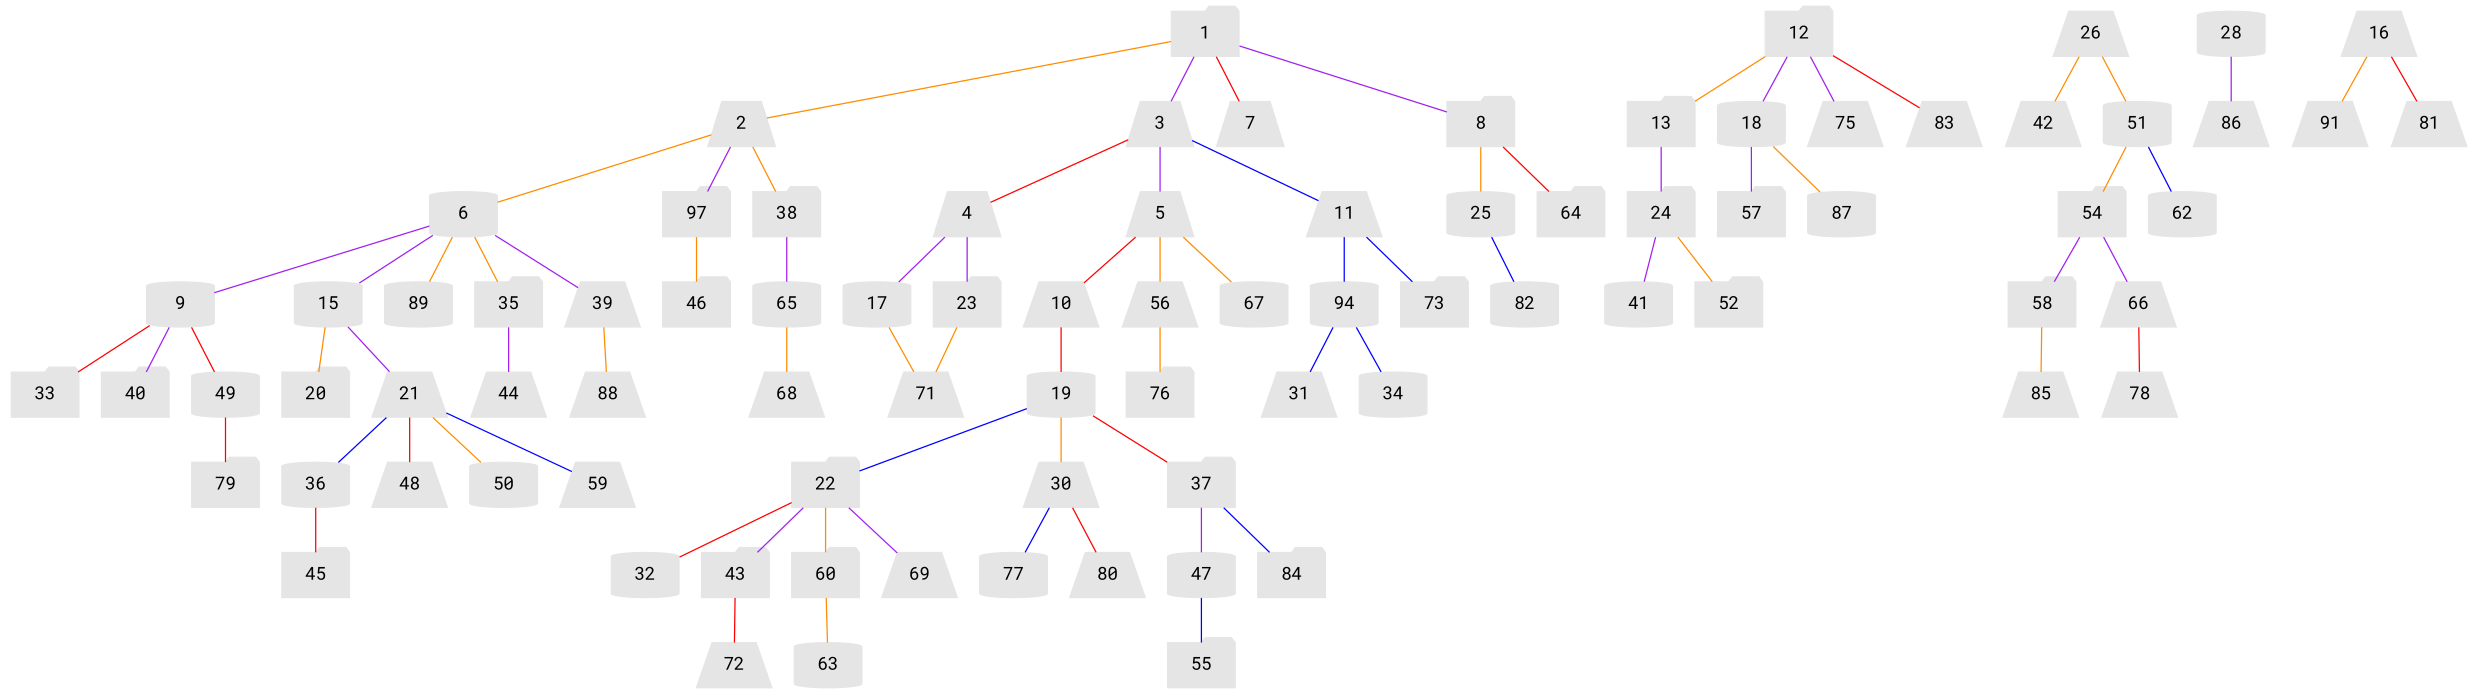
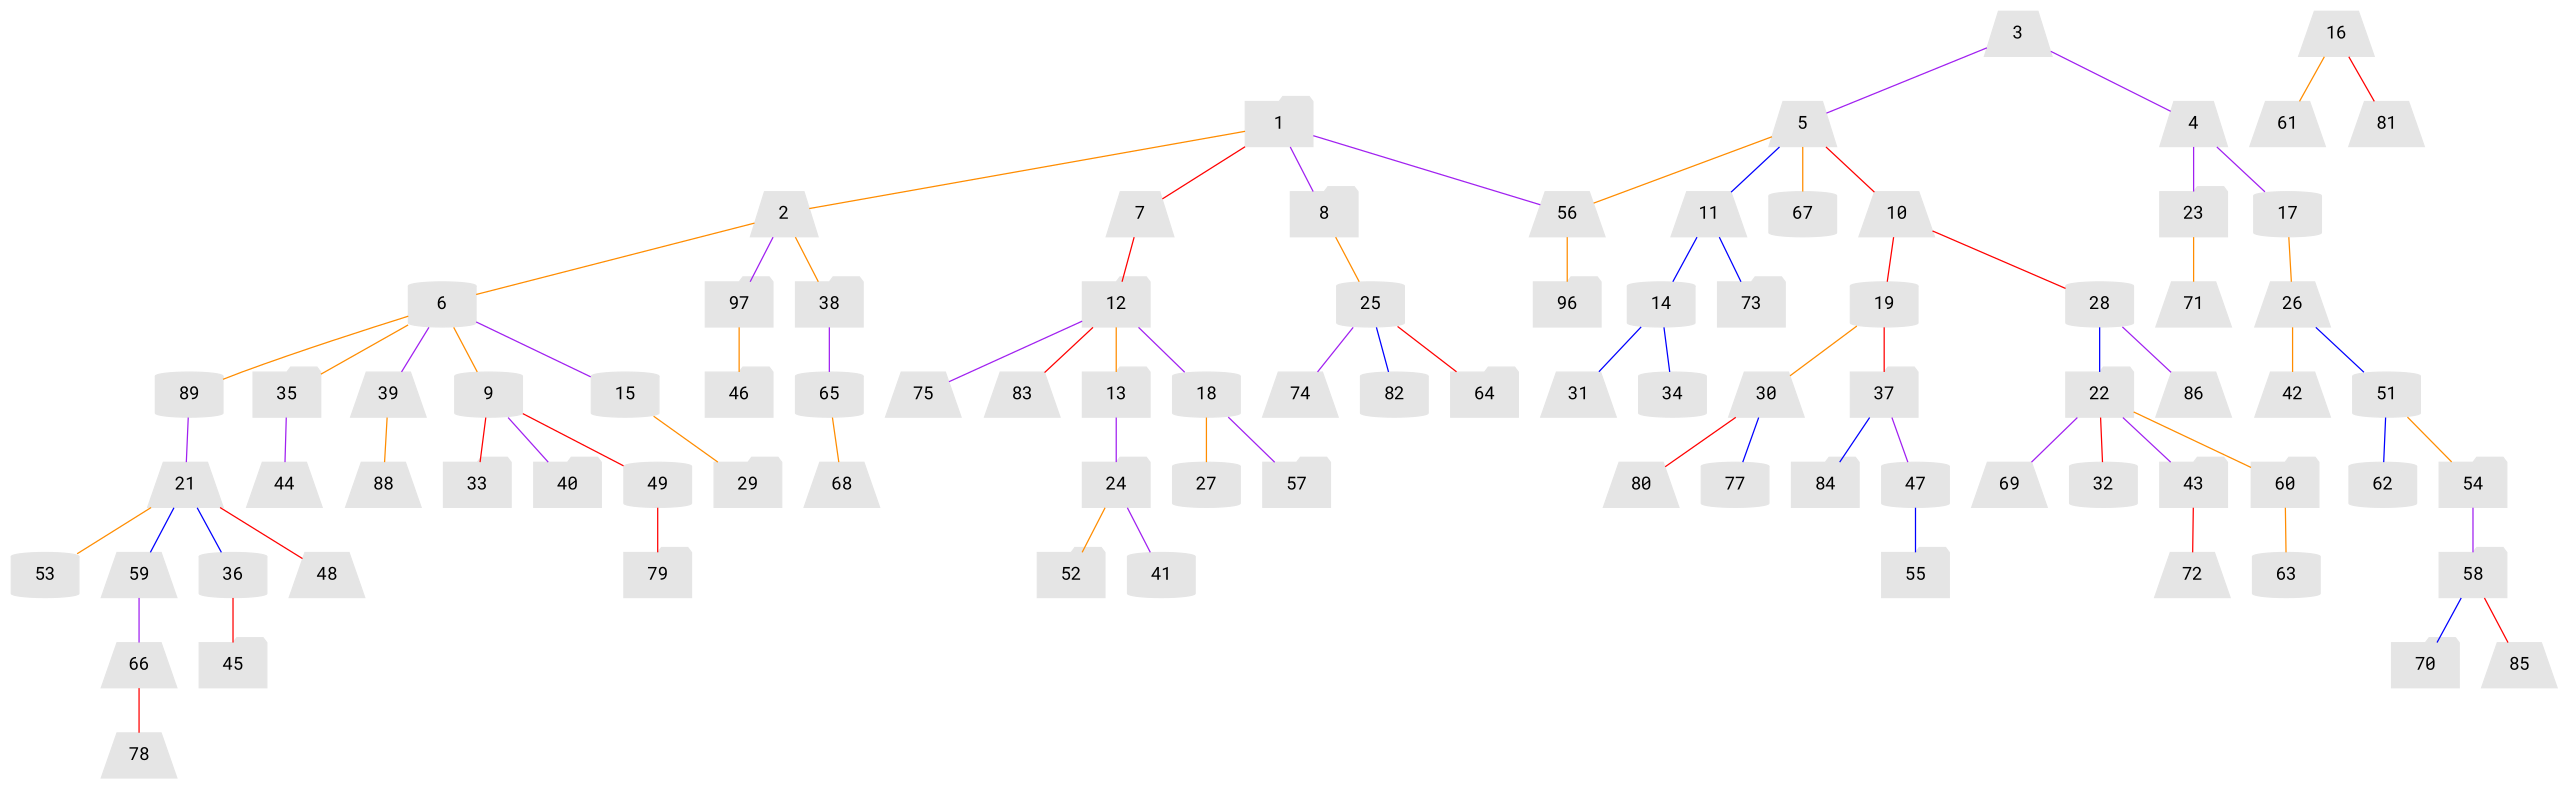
edge "1" -- "3": now "1" -- "56"
edge "26" -- "51": color darkorange -> blue
node "91": label "91" -> "61"
edge "8" -- "64": now "25" -- "64"
edge "3" -- "4": color red -> purple
edge "3" -- "11": now "5" -- "11"
node "87": label "87" -> "27"
edge "6" -- "9": color purple -> darkorange
edge "7" -- "12": added
edge "54" -- "66": now "59" -- "66"
edge "10" -- "28": added
node "94": label "94" -> "14"
edge "15" -- "21": now "89" -- "21"
edge "17" -- "71": now "17" -- "26"
edge "58" -- "85": color darkorange -> red
node "20": label "20" -> "29"
node "76": label "76" -> "96"
node "74": added
edge "19" -- "22": now "28" -- "22"
node "50": label "50" -> "53"
node "70": added
